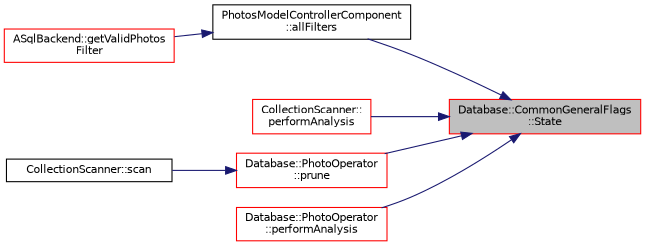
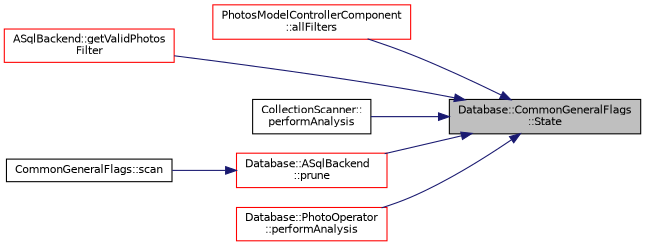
node "PhotosModelControllerComponent ::allFilters": color black -> red
edge "ASqlBackend::getValidPhotos Filter" -> "PhotosModelControllerComponent ::allFilters": now "ASqlBackend::getValidPhotos Filter" -> "Database::CommonGeneralFlags ::State"
node "CollectionScanner:: performAnalysis": color red -> black
node "Database::CommonGeneralFlags ::State": color red -> black
node "CollectionScanner::scan": label "CollectionScanner::scan" -> "CommonGeneralFlags::scan"
node "Database::PhotoOperator ::prune": label "Database::PhotoOperator ::prune" -> "Database::ASqlBackend ::prune"
